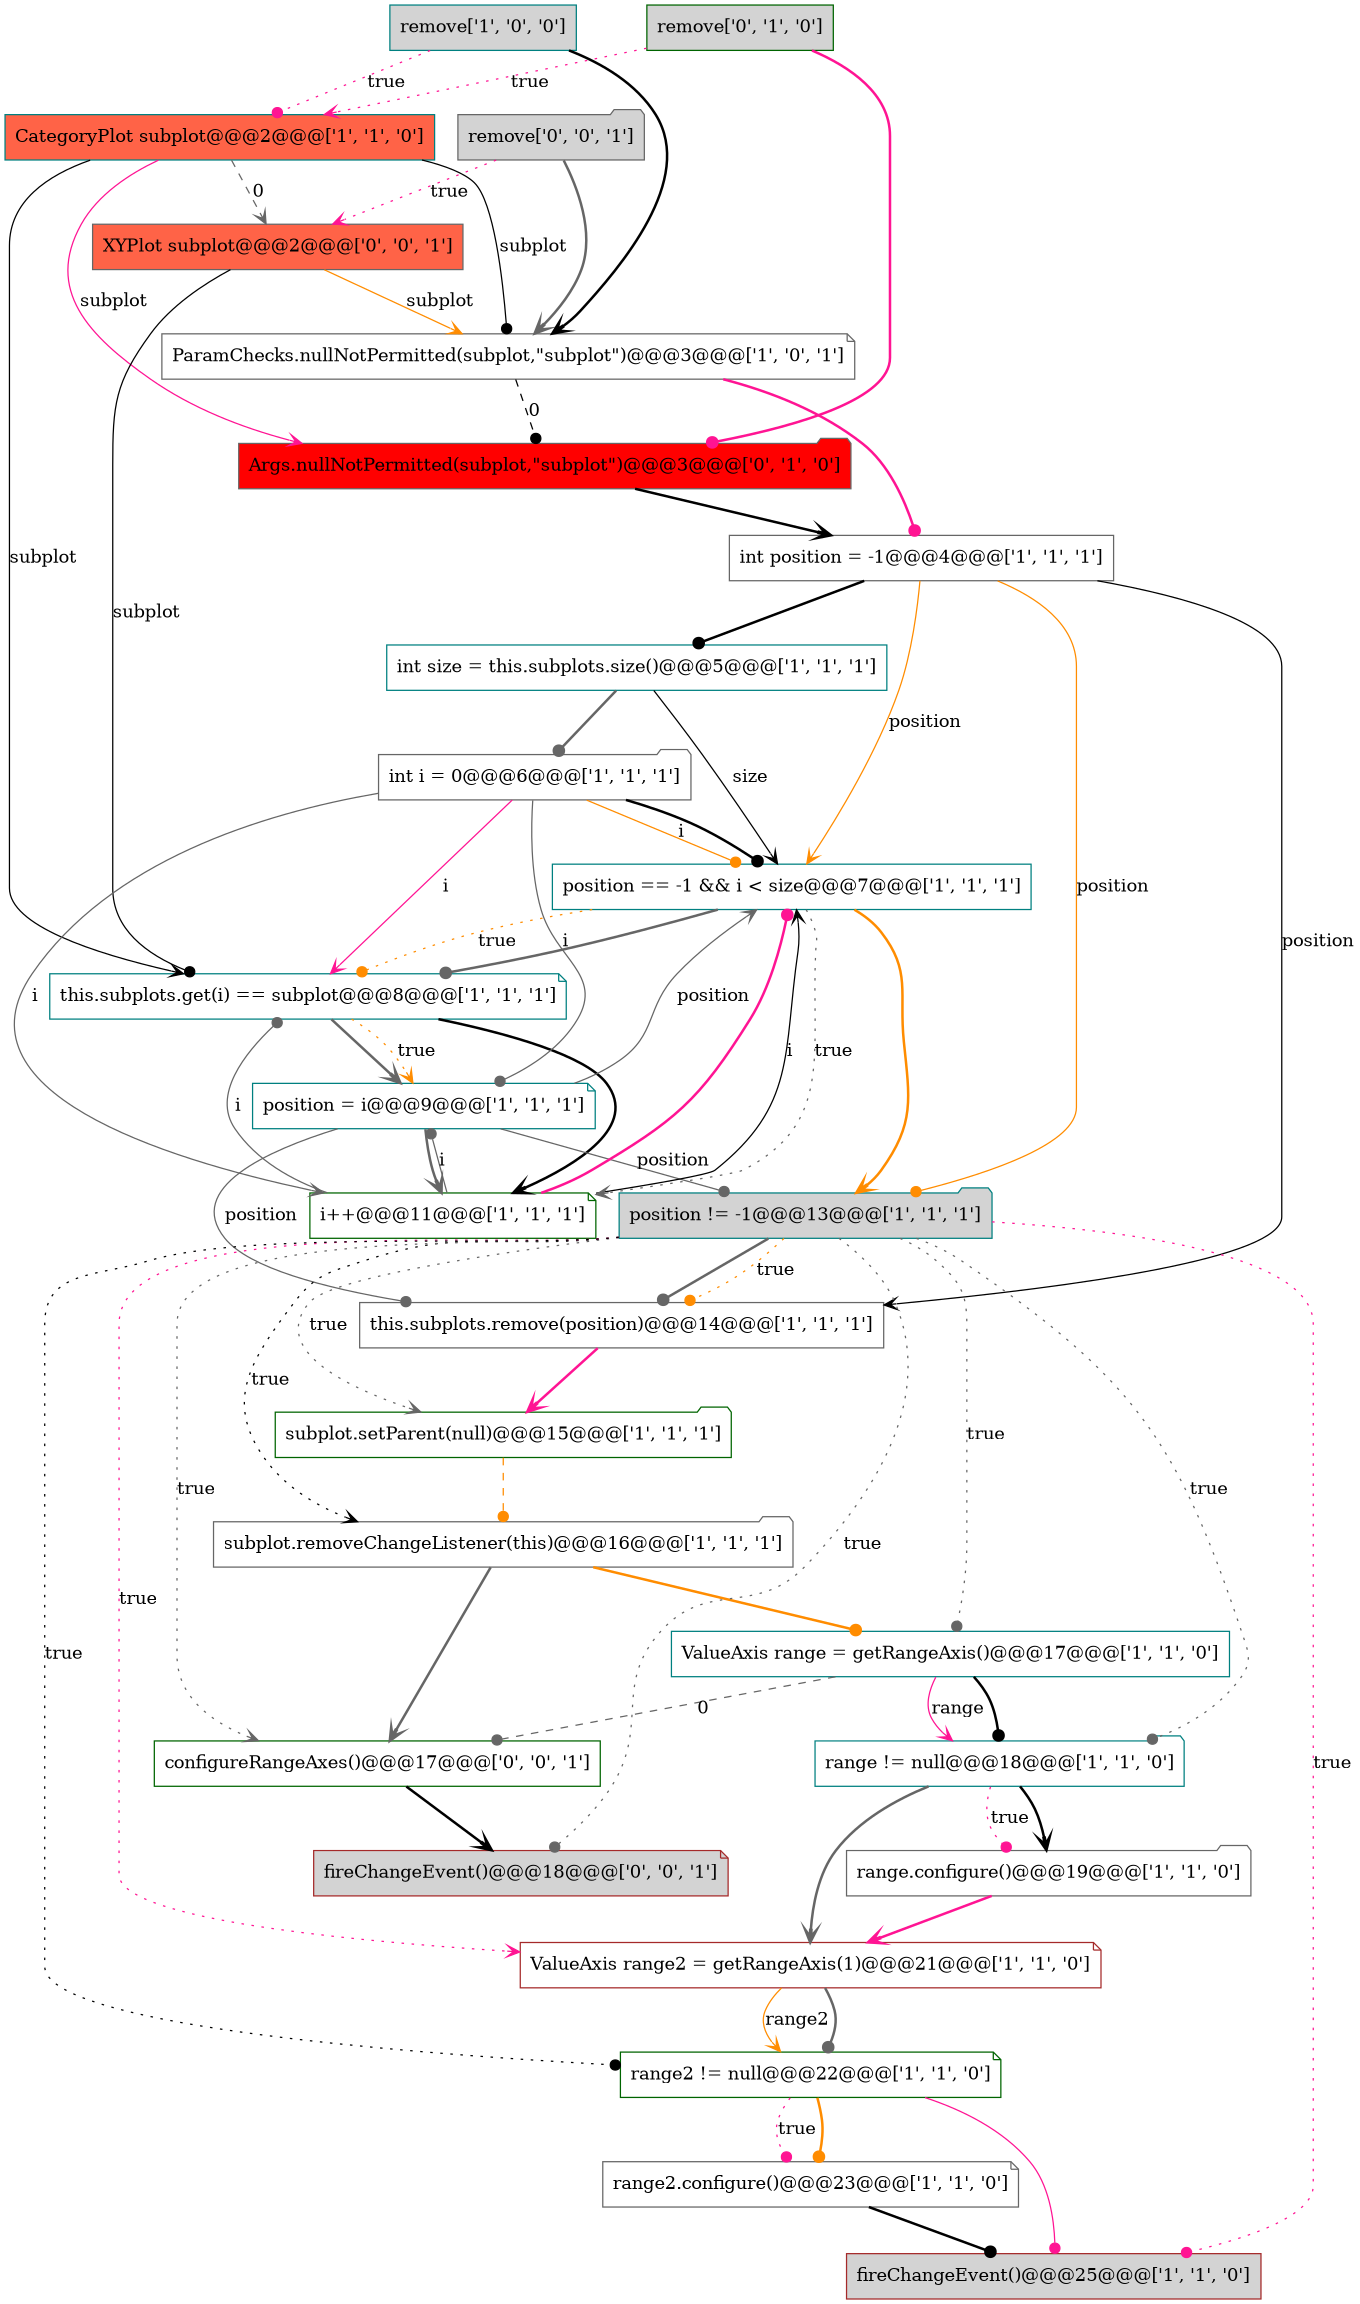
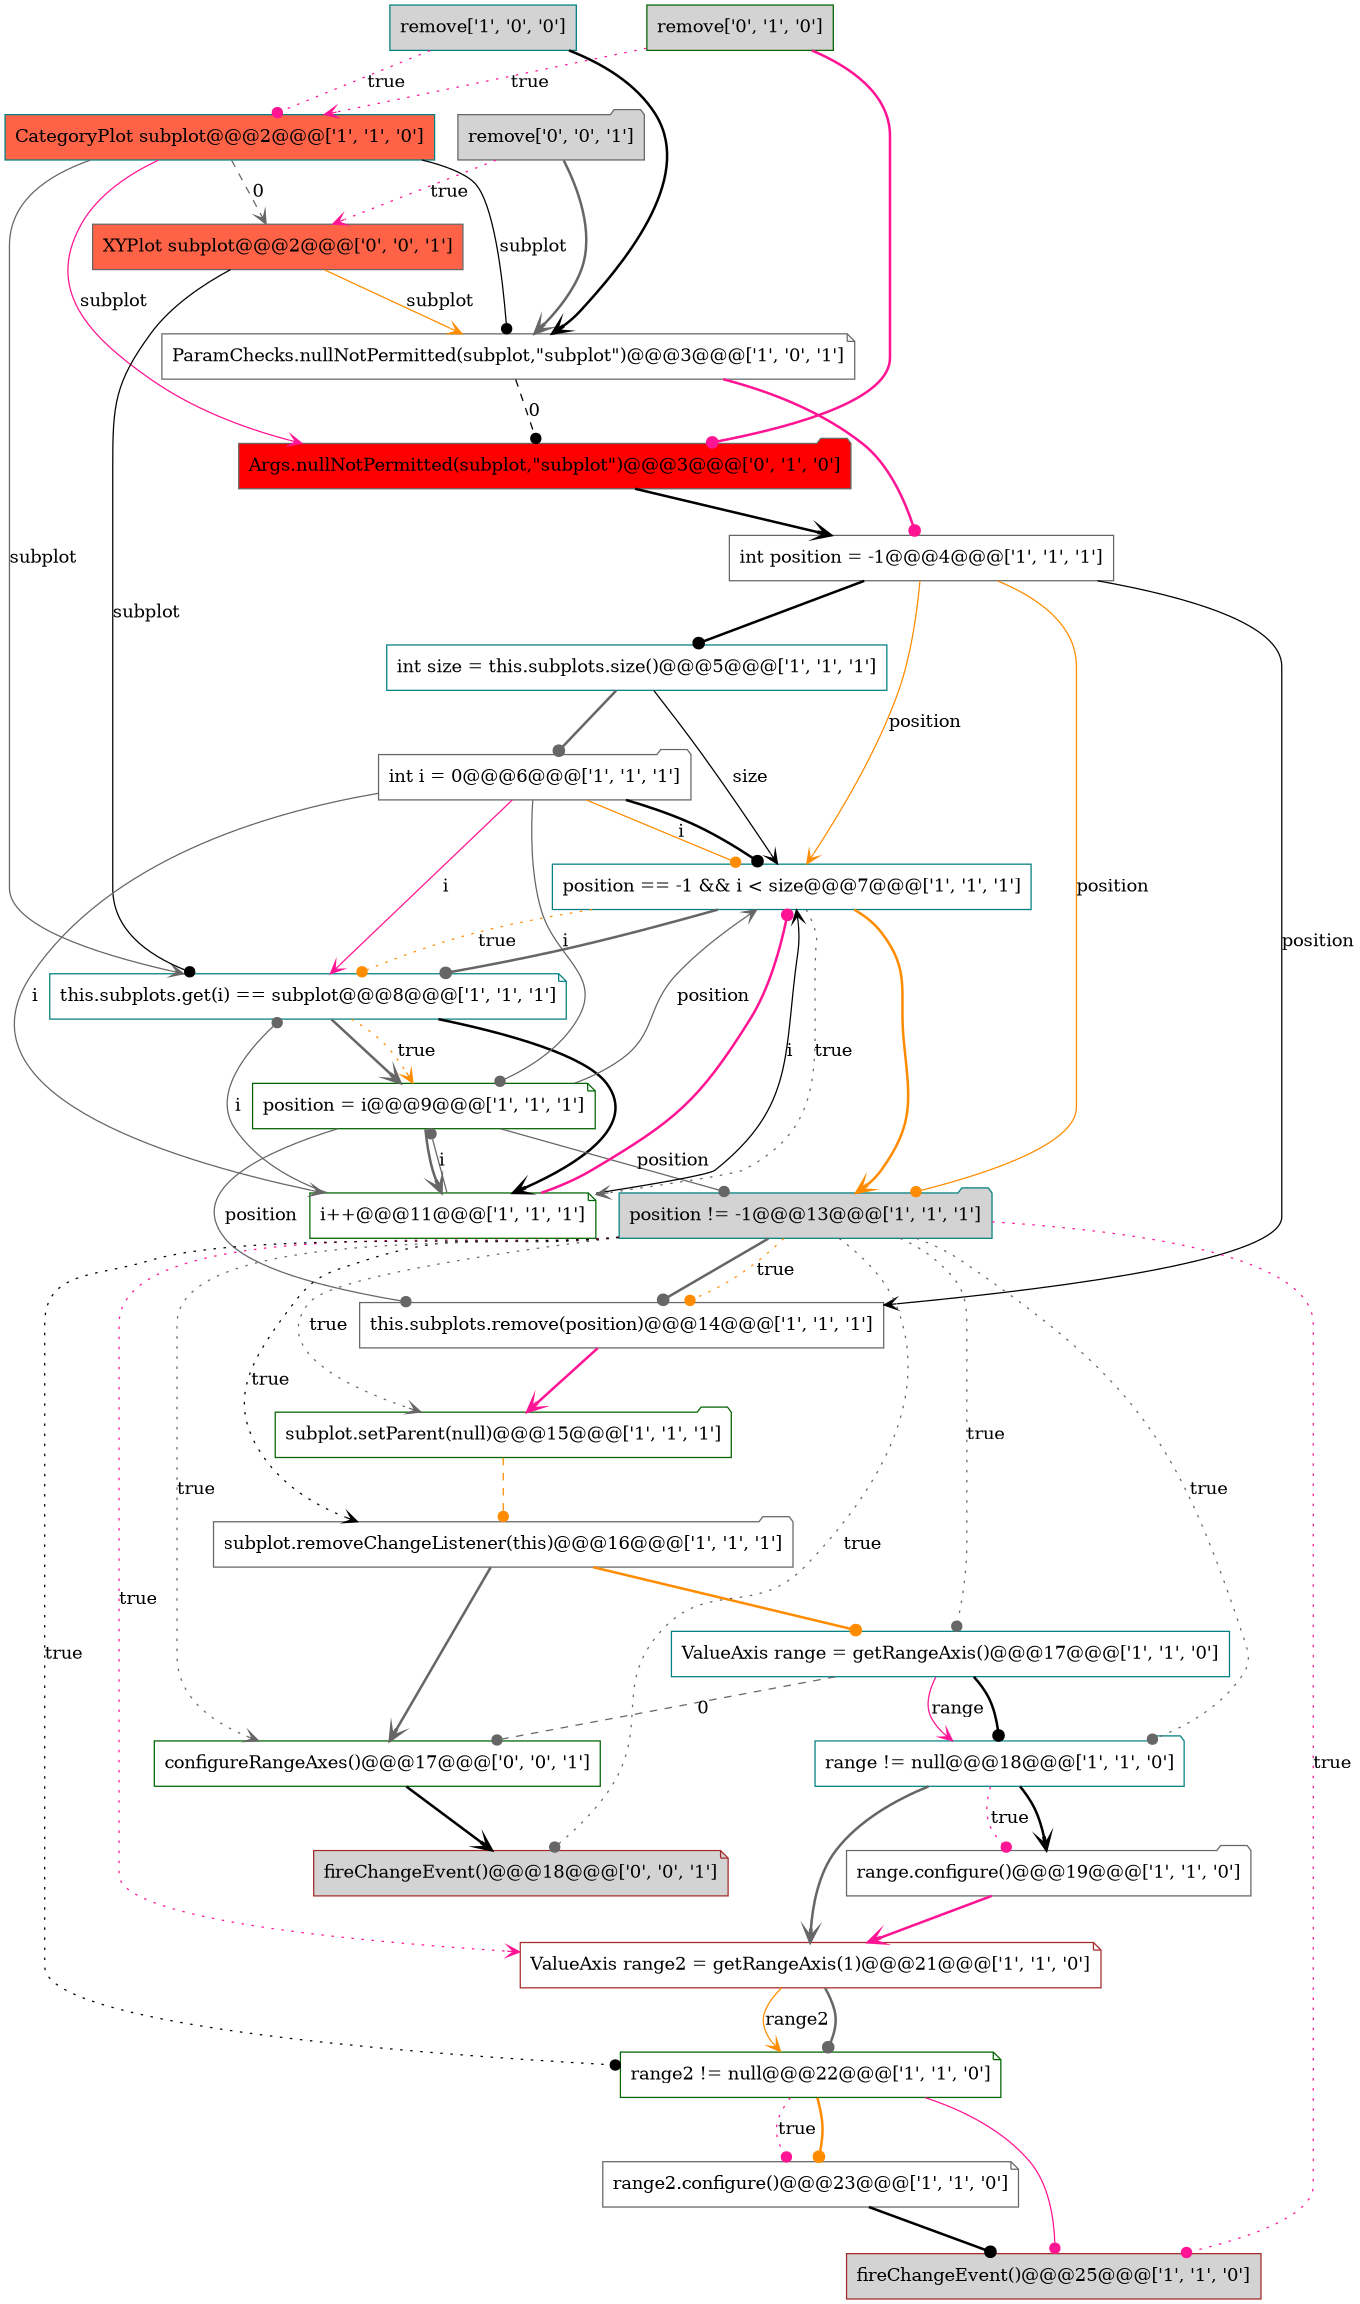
edge "CategoryPlot subplot@@@2@@@['1', '1', '0']" -> "this.subplots.get(i) == subplot@@@8@@@['1', '1', '1']": color black -> gray40
node "position = i@@@9@@@['1', '1', '1']": color teal -> darkgreen
